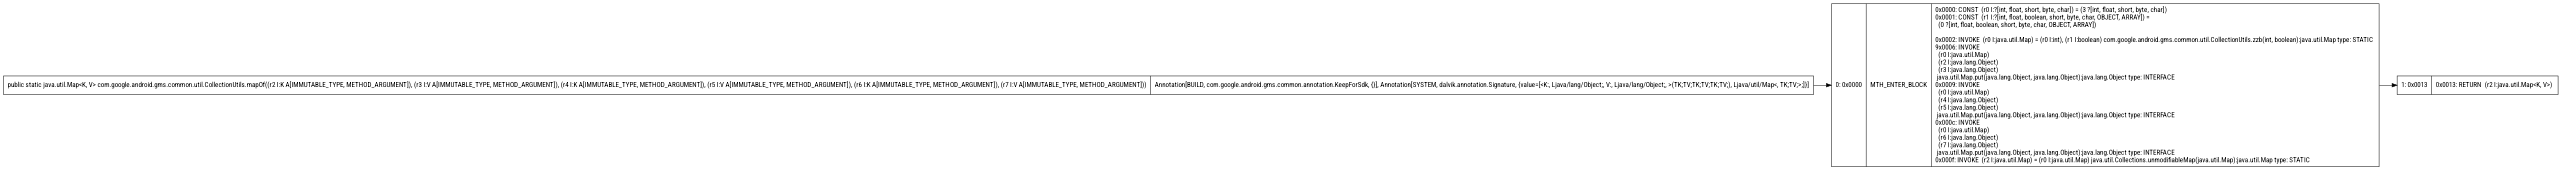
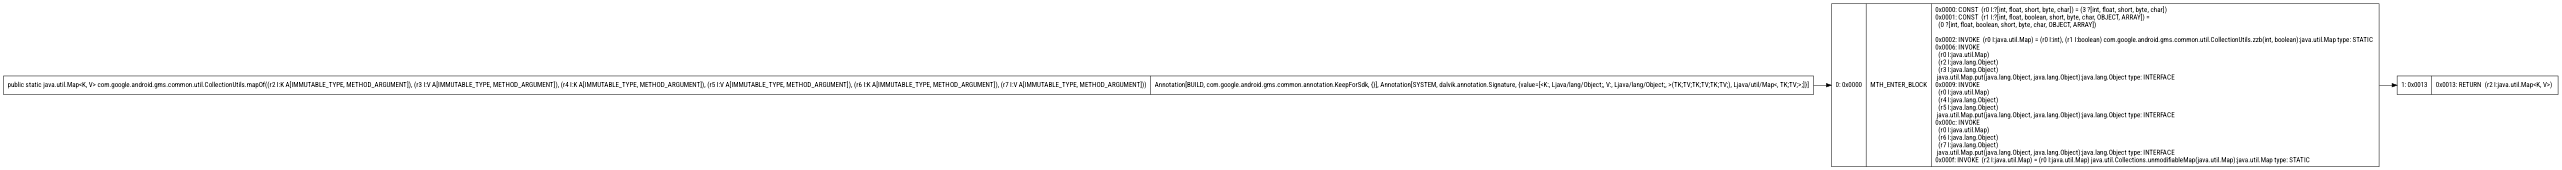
node "0: 0x0000": text "9x0006: INVOKE" -> "0x0006: INVOKE"
